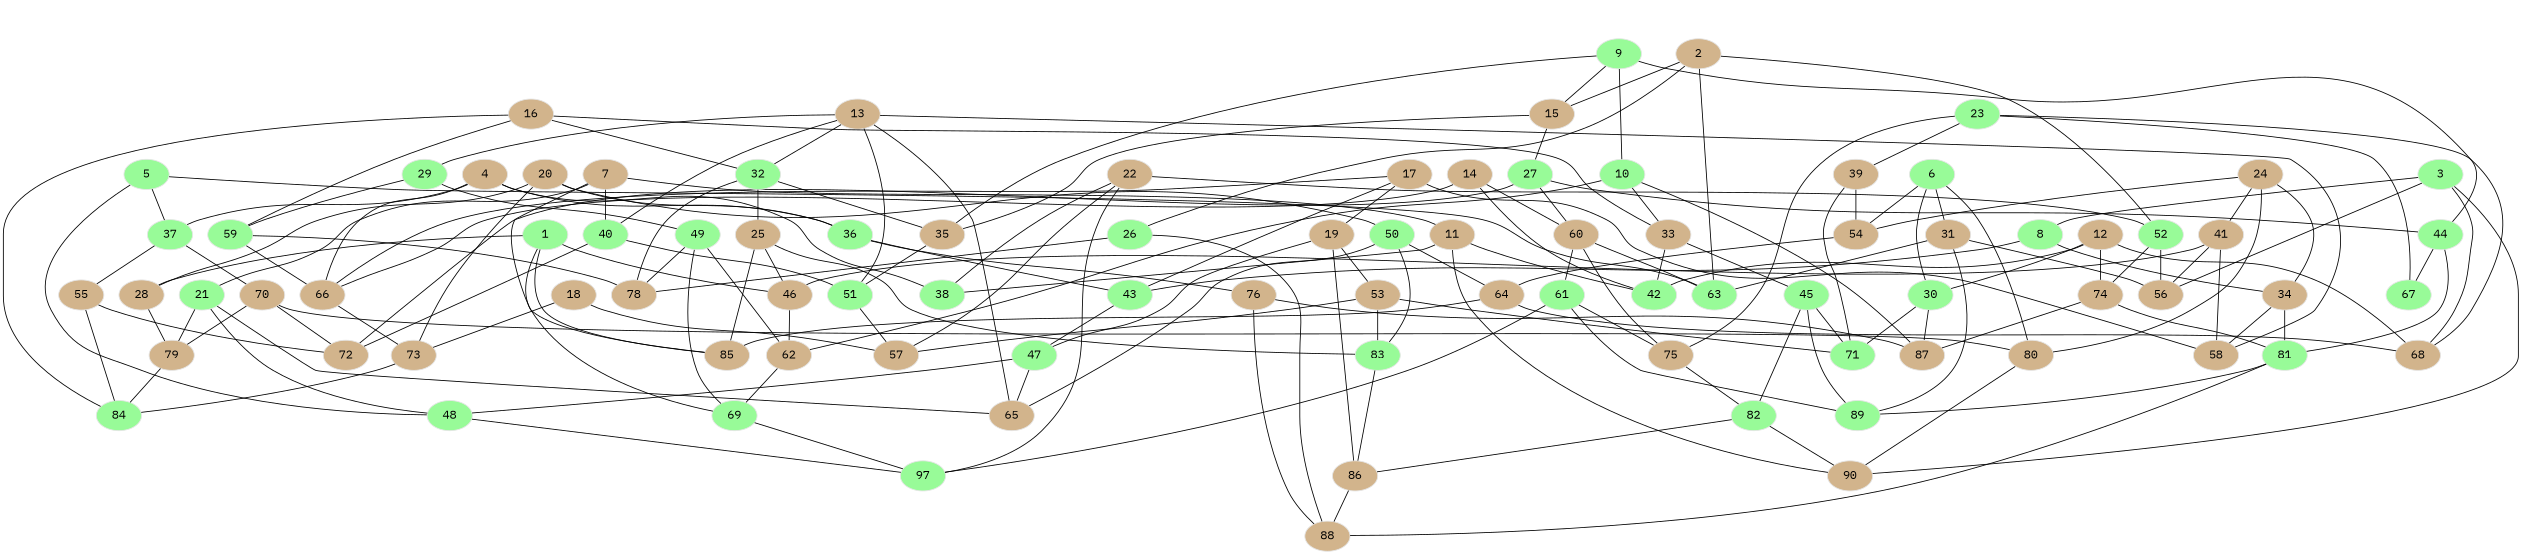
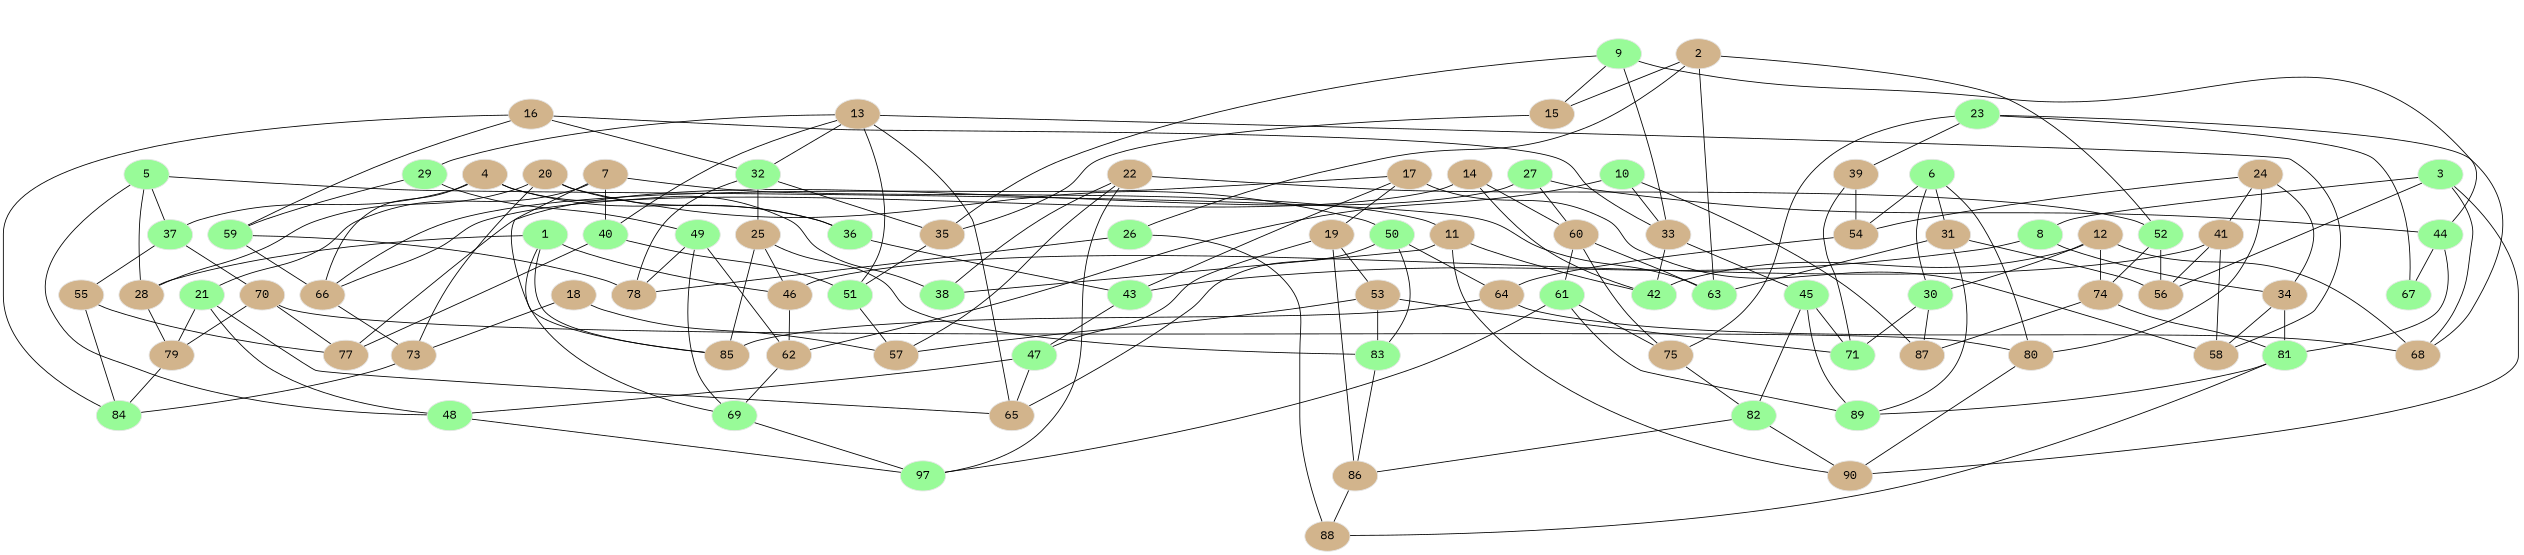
edge "9" -- "10": now "9" -- "33"
edge "15" -- "27": removed
edge "5" -- "28": added
node "76": removed
node "72": label "72" -> "77"
